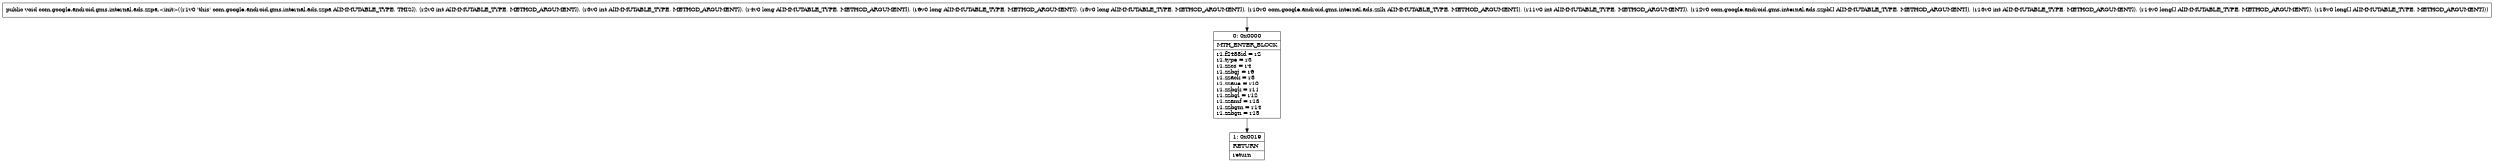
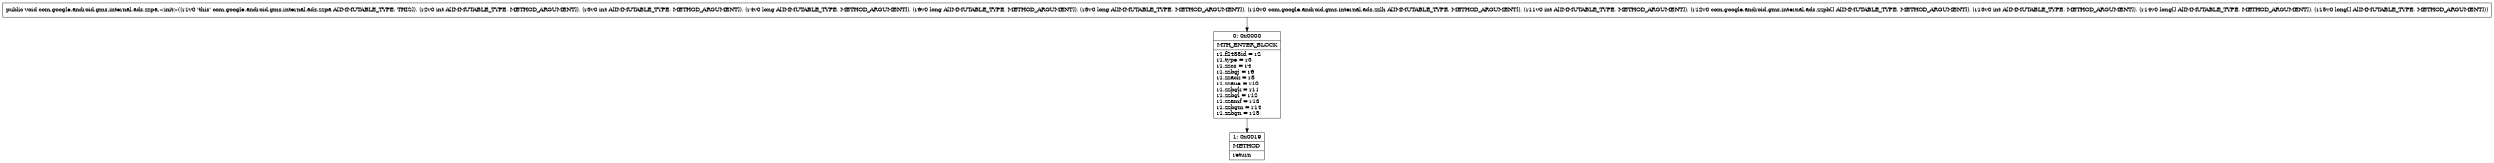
node "1: 0x0019": text "RETURN" -> "METHOD"
